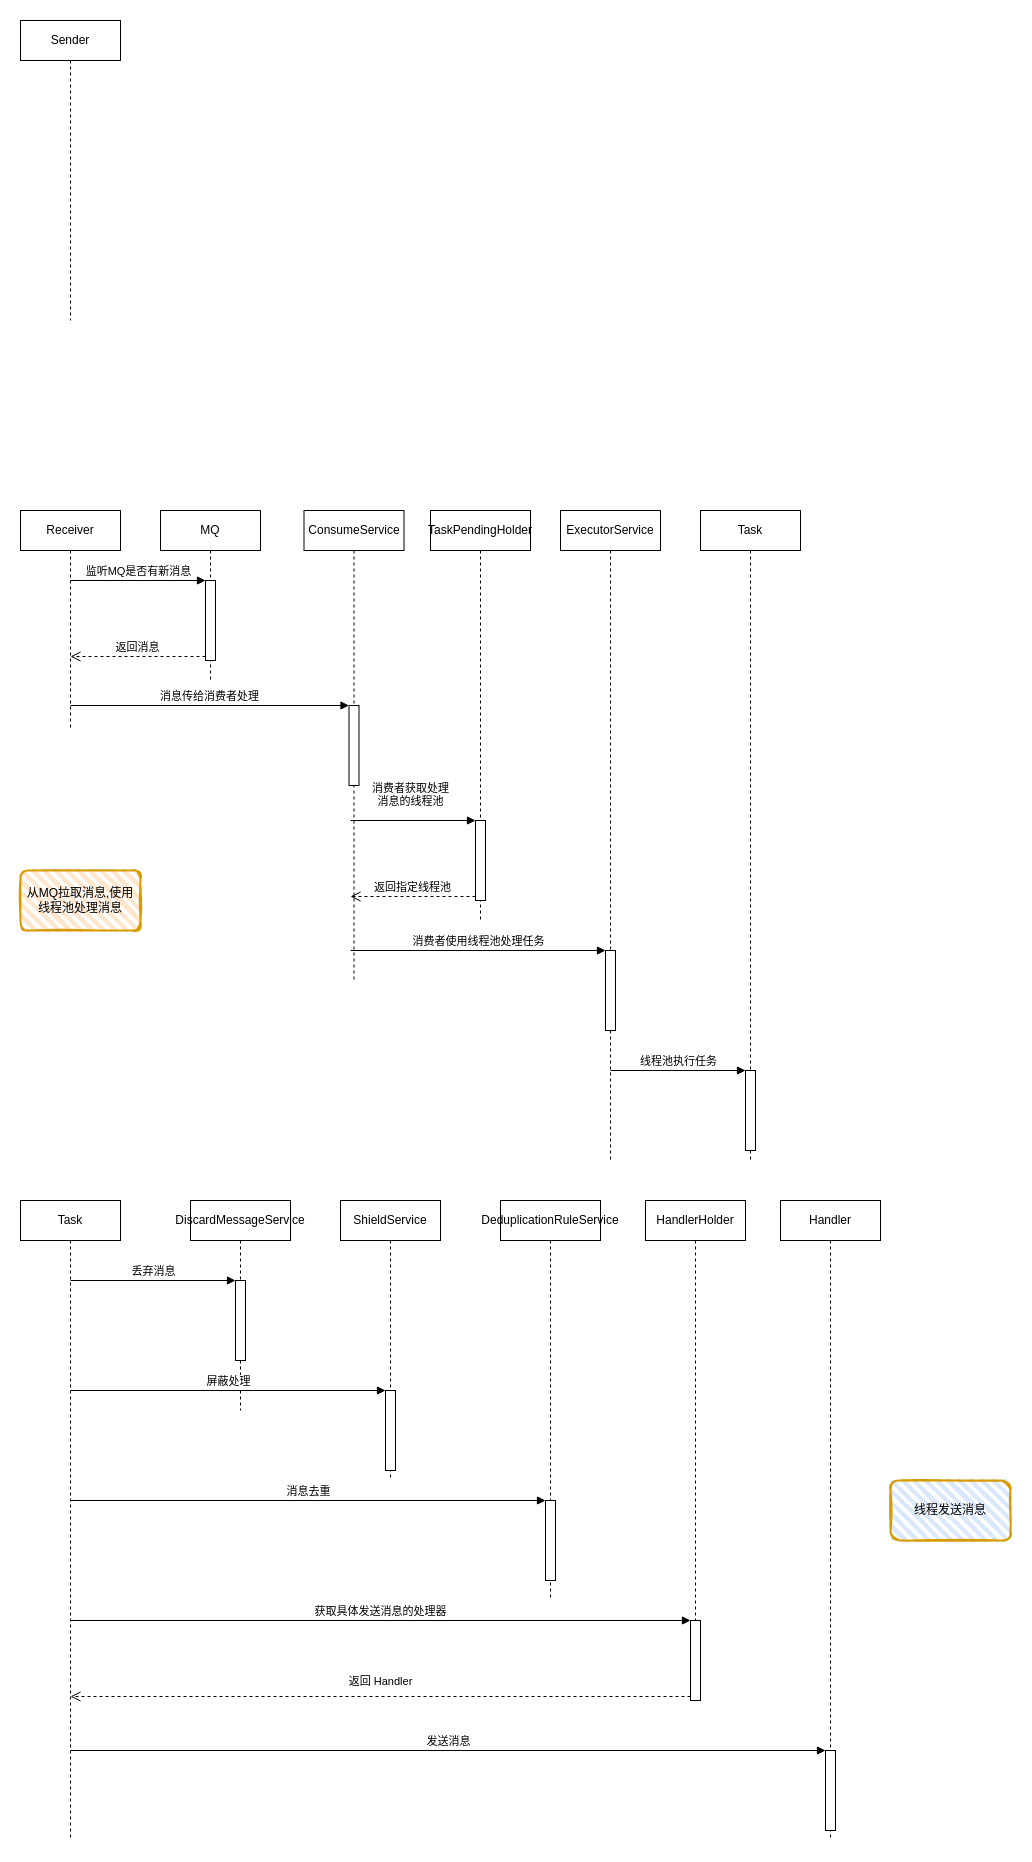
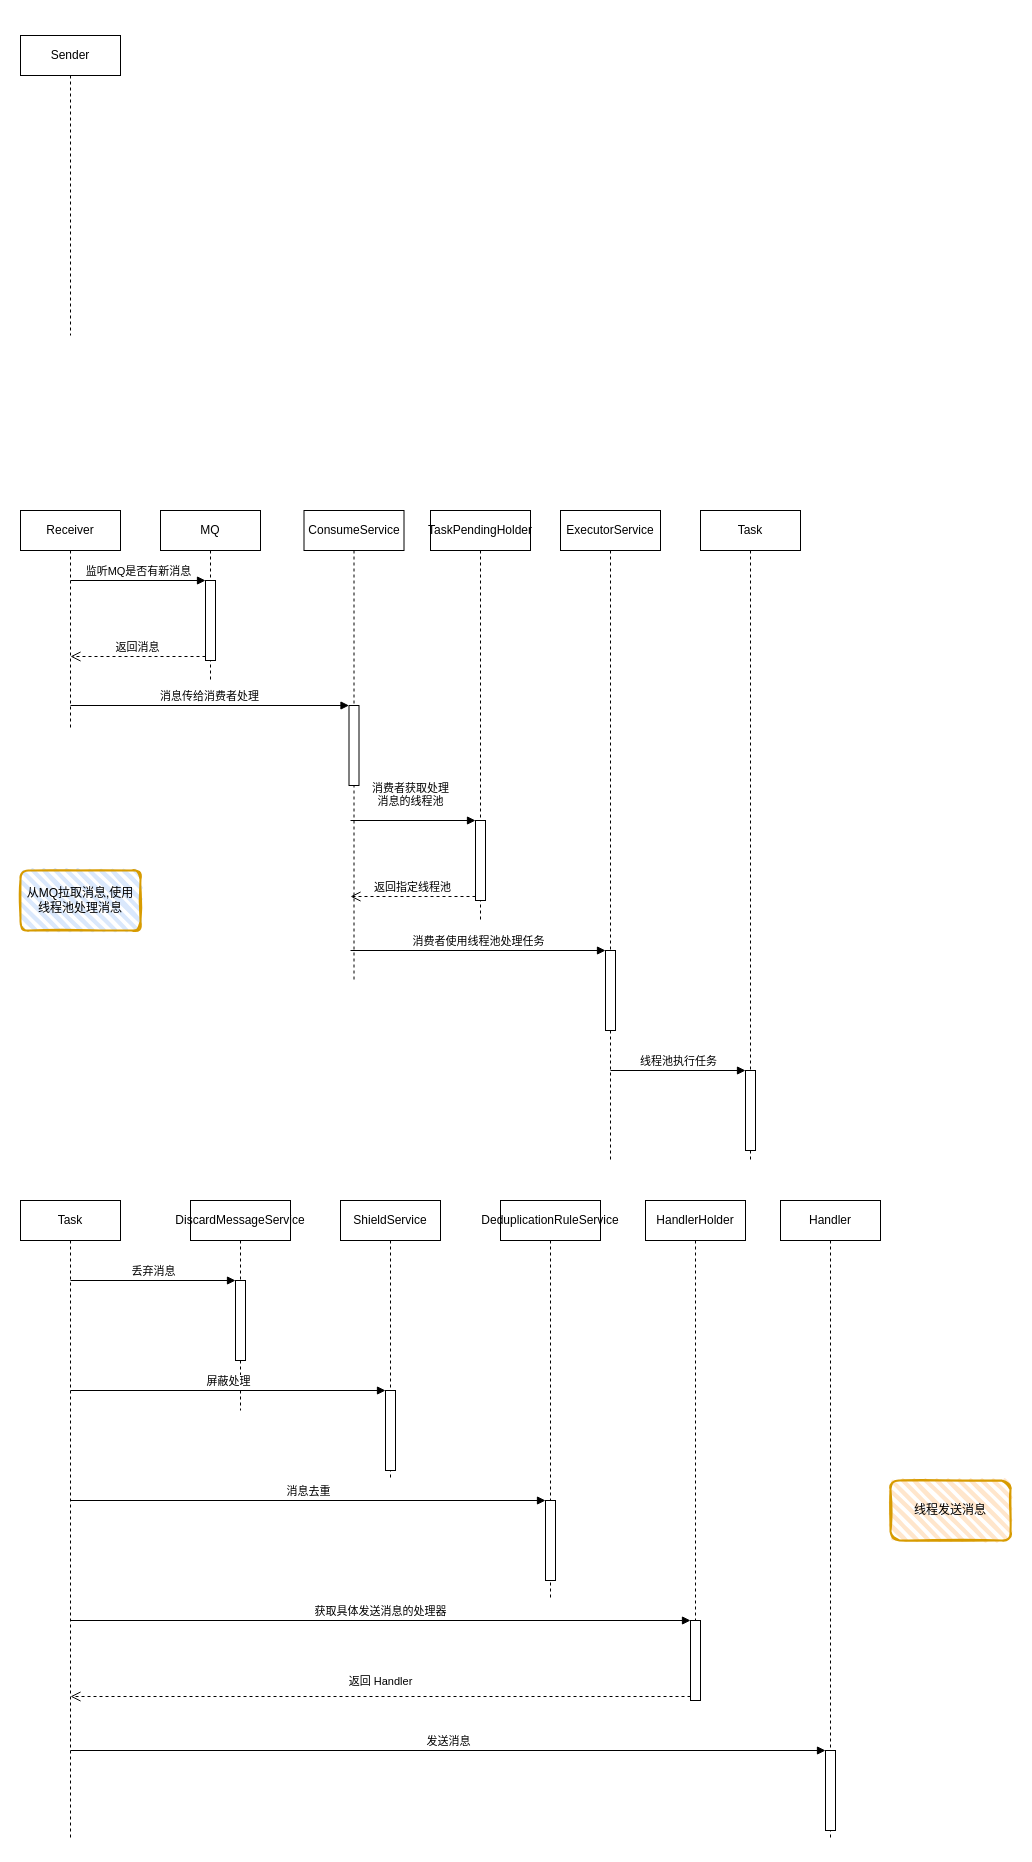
node "Sender": moved (71, 171) -> (71, 186)
node "从MQ拉取消息,使用线程池处理消息": fillcolor #ffe6cc -> #dae8fc
node "线程发送消息": fillcolor #dae8fc -> #ffe6cc
